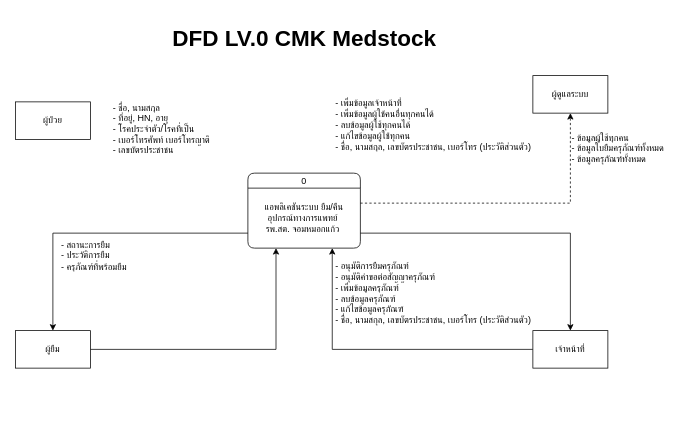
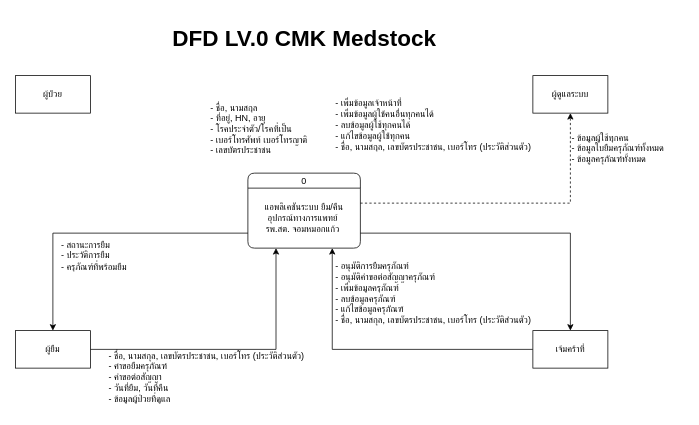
node "ผู้ป่วย": moved (53, 120) -> (53, 94)
node "- ชื่อ, นามสกุล - ที่อยู่, HN, อายุ - โรคประจำตัว/โรคที่เป็น - เบอร์โทรศัพท์ เบอร์โทรญาติ - เลขบัตรประชาชน": moved (162, 129) -> (259, 129)
node "เจ้าหน้าที่": label "เจ้าหน้าที่" -> "เจ้มคร้าที่"
node "- ชื่อ, นามสกุล, เลขบัตรประชาชน, เบอร์โทร (ประวัติส่วนตัว) - คำขอยืมครุภัณฑ์ - คำขอต่อสัญญา - วันที่ยืม, วันที่คืน - ข้อมูลผู้ป่วยที่ดูแล": added
